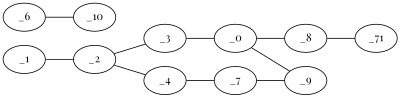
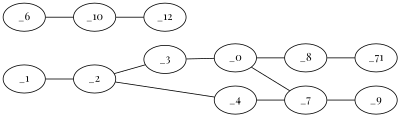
node "_12": added
edge "_0" -- "_9": now "_0" -- "_7"
